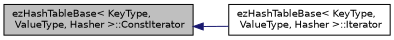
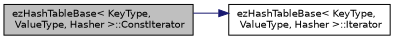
edge "ezHashTableBase< KeyType, ValueType, Hasher >::Iterator" -> "ezHashTableBase< KeyType, ValueType, Hasher >::ConstIterator": reversed
